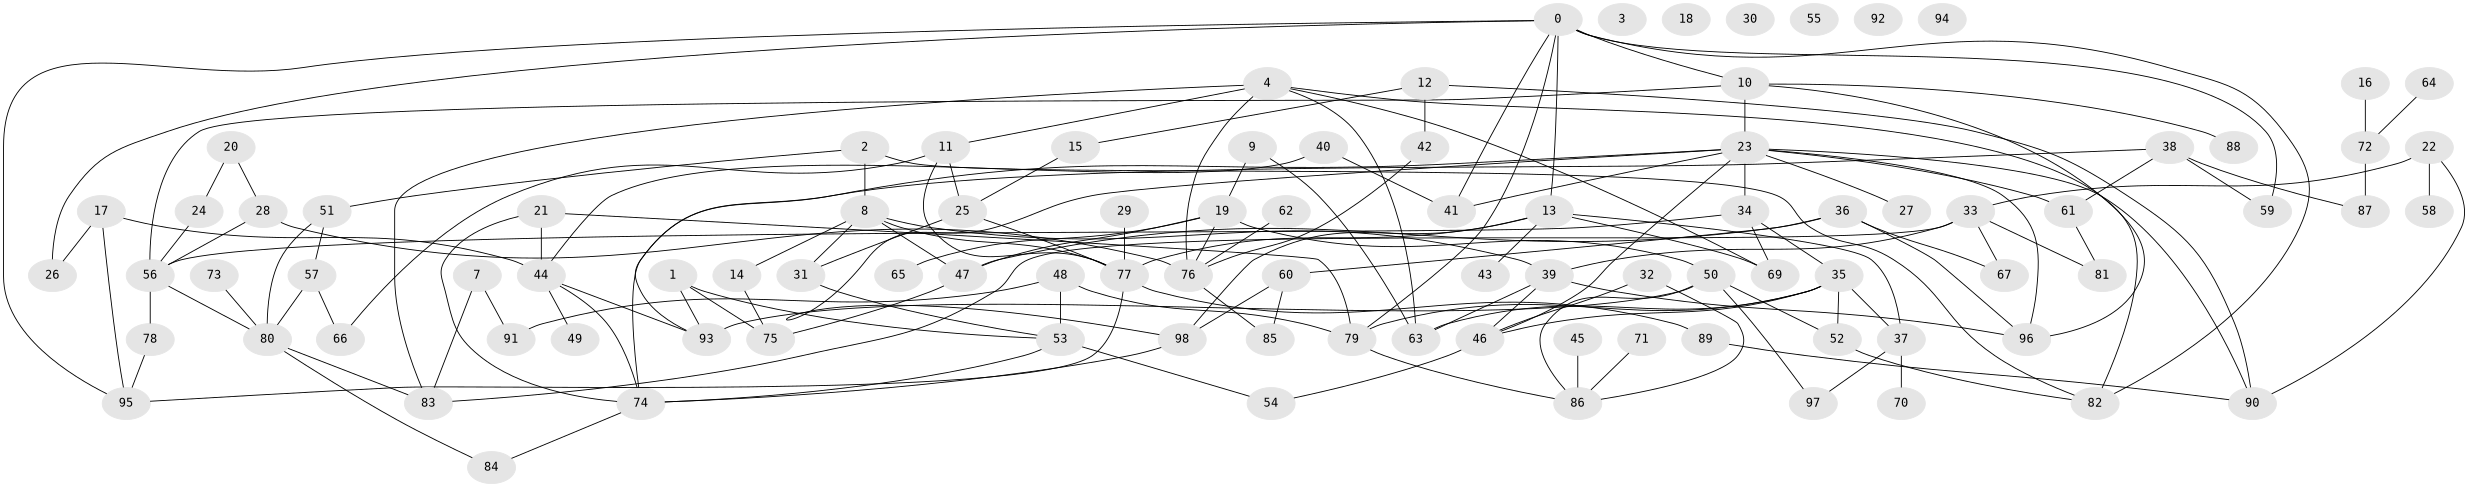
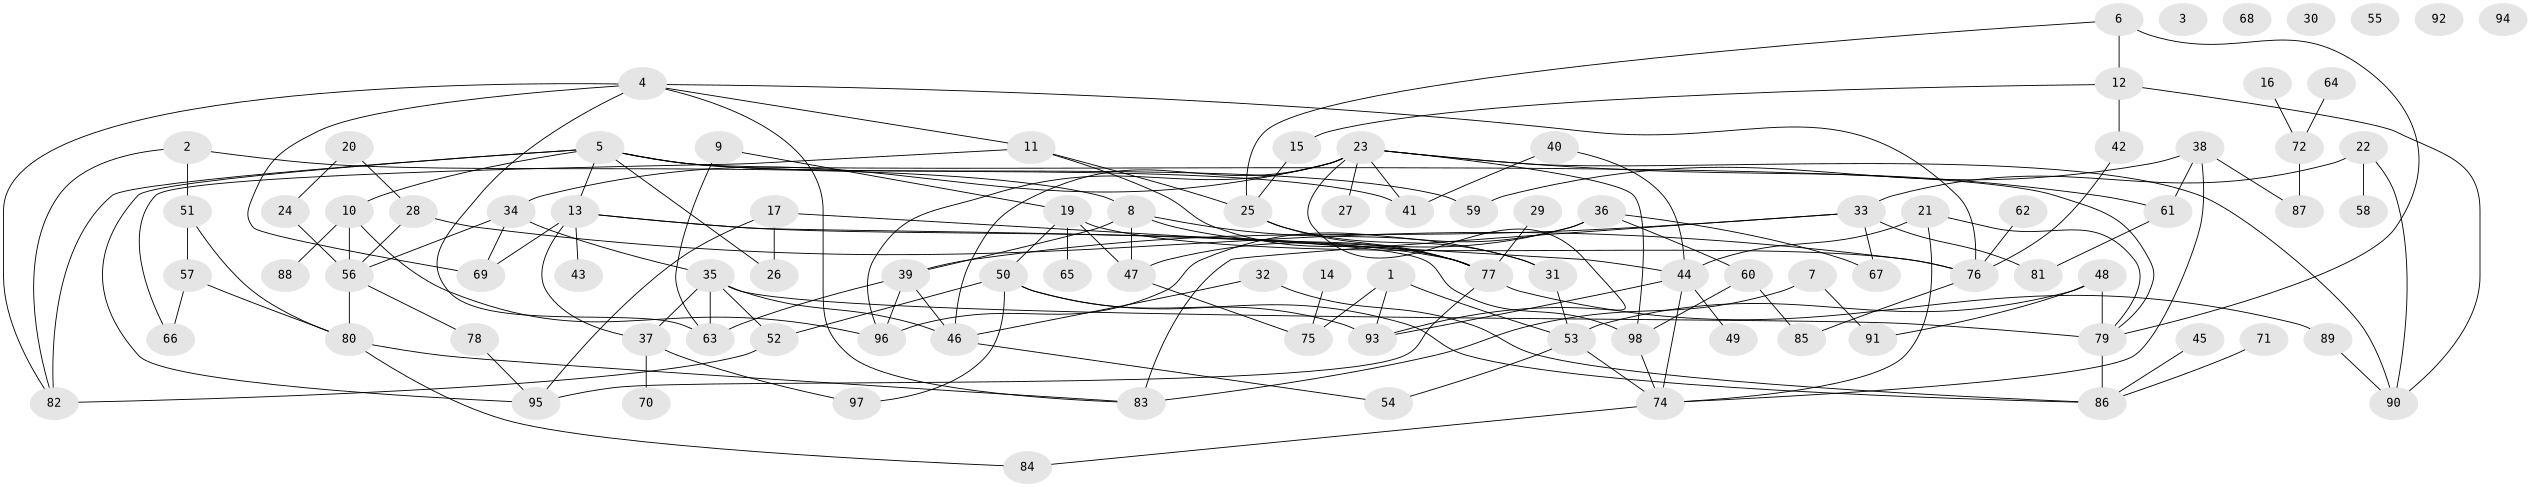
node "0": label "0" -> "5"
node "18": label "18" -> "68"
node "6": added
edge "10" -- "23": removed
edge "8" -- "14": removed
node "73": removed
